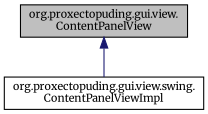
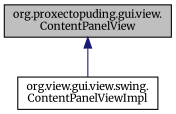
node "org.proxectopuding.gui.view.swing. ContentPanelViewImpl": label "org.proxectopuding.gui.view.swing. ContentPanelViewImpl" -> "org.view.gui.view.swing. ContentPanelViewImpl"
